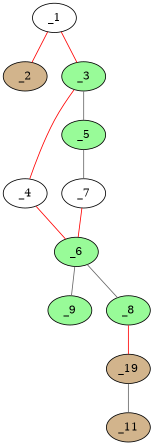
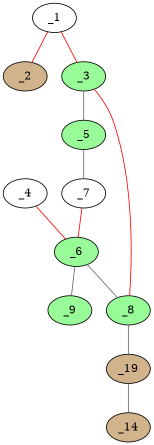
edge "_3" -- "_4": now "_3" -- "_8"
edge "_8" -- "_19": color red -> gray40
node "_11": label "_11" -> "_14"
